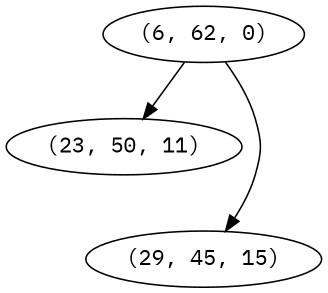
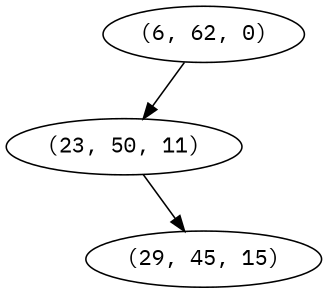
edge "(6, 62, 0)" -> "(29, 45, 15)": now "(23, 50, 11)" -> "(29, 45, 15)"
